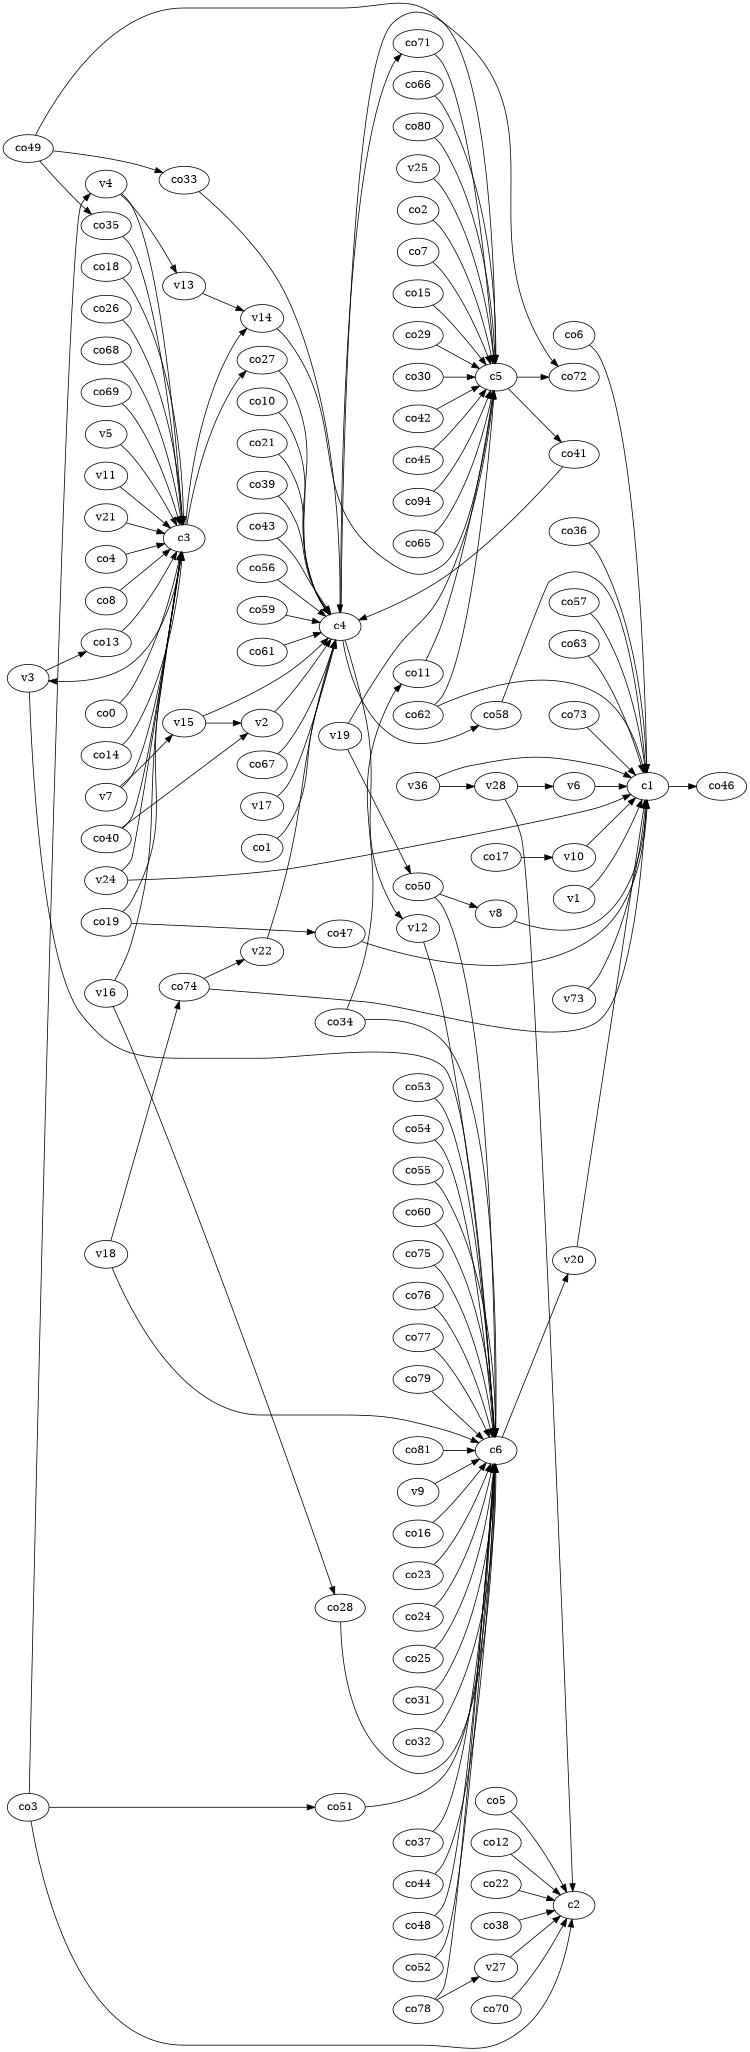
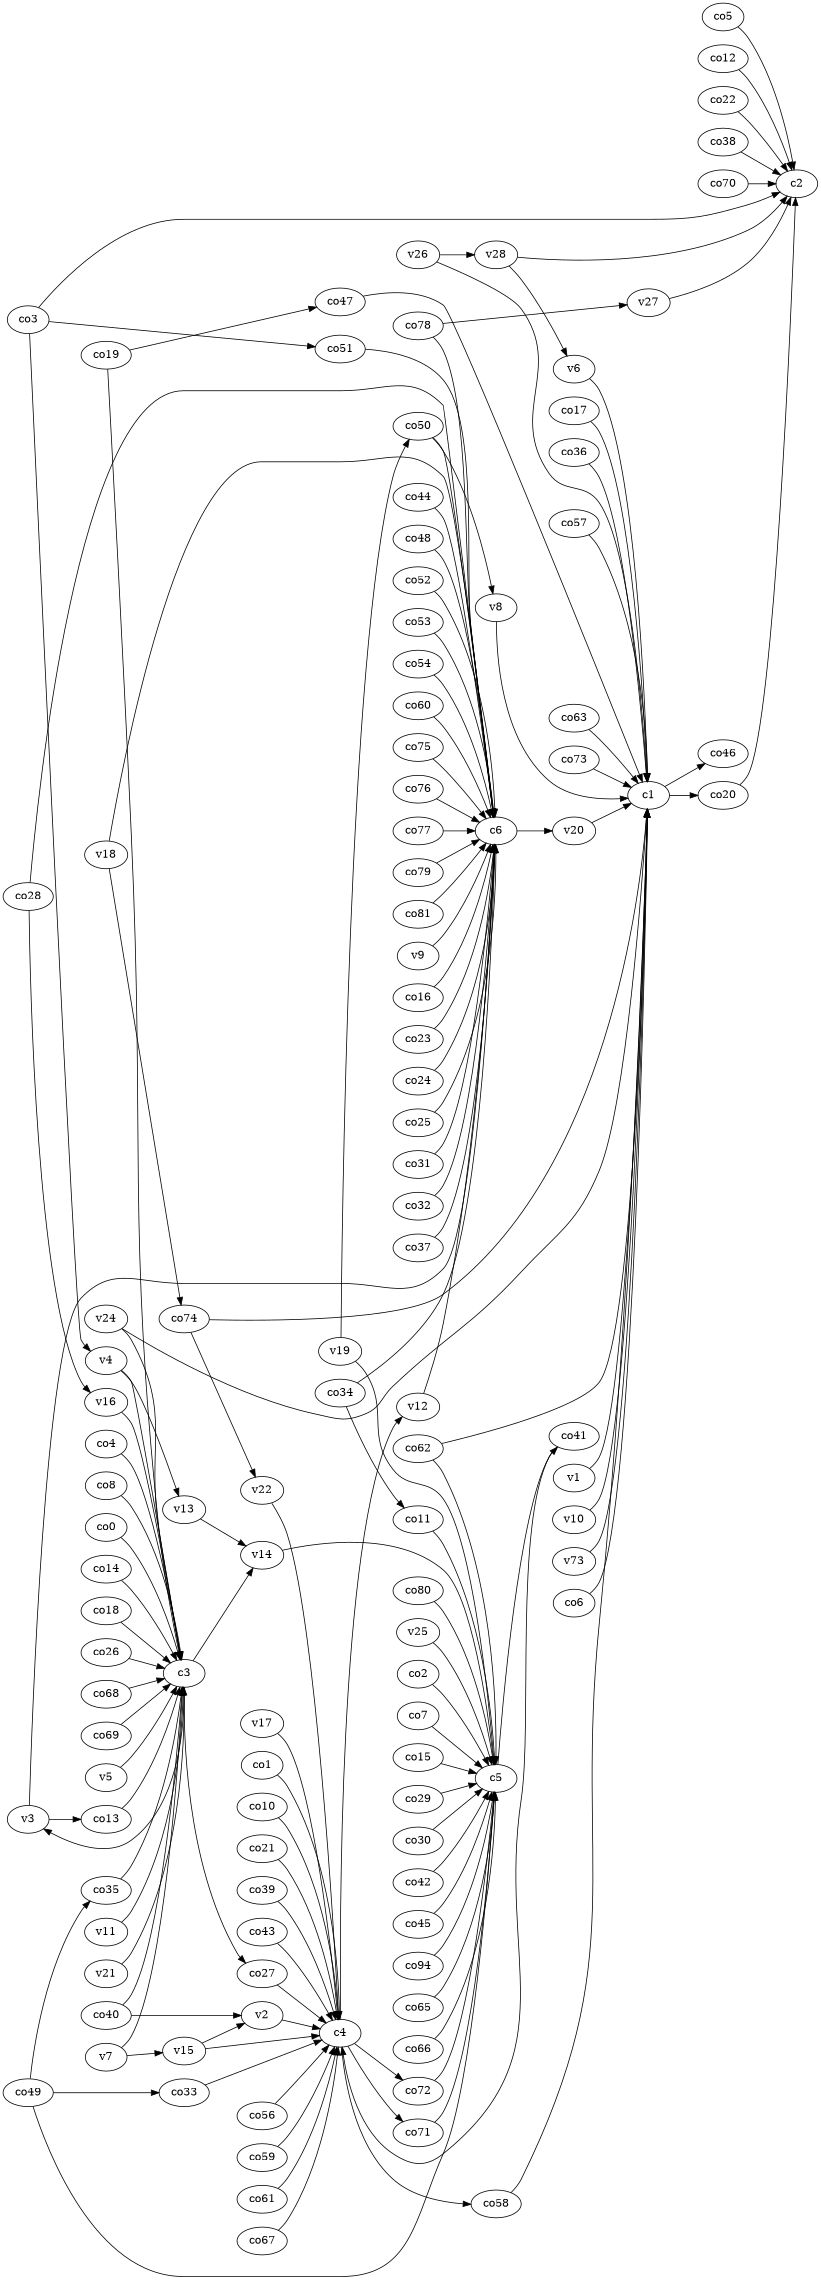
edge "c5" -> "co72": reversed
node "v36": label "v36" -> "v26"
node "co20": added
edge "co17" -> "v10": now "co17" -> "c1"
node "co55": removed
edge "v16" -> "co28": reversed
